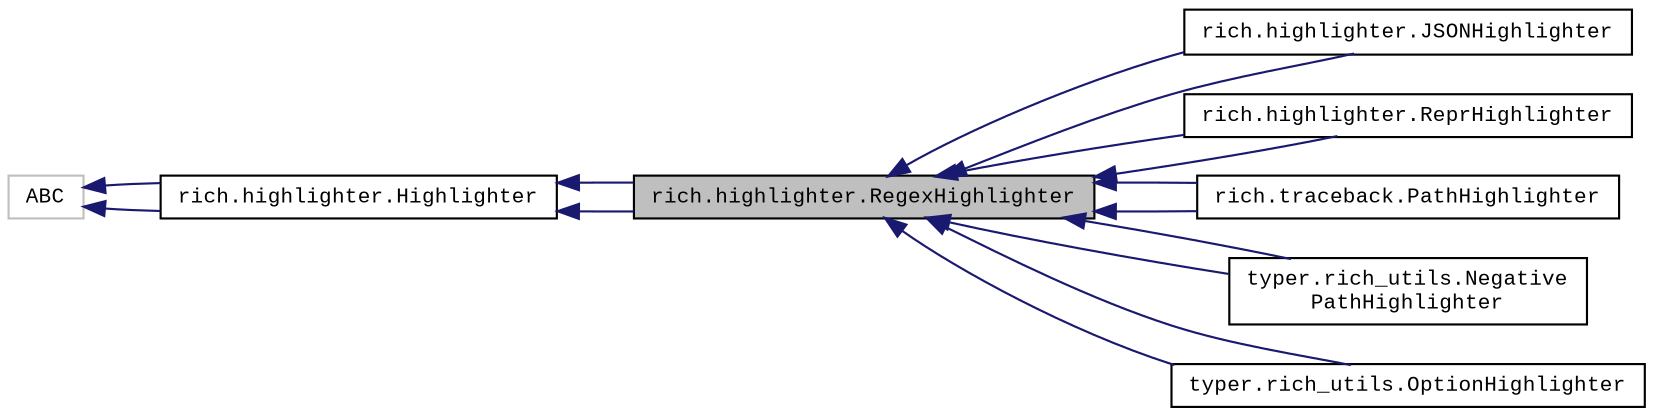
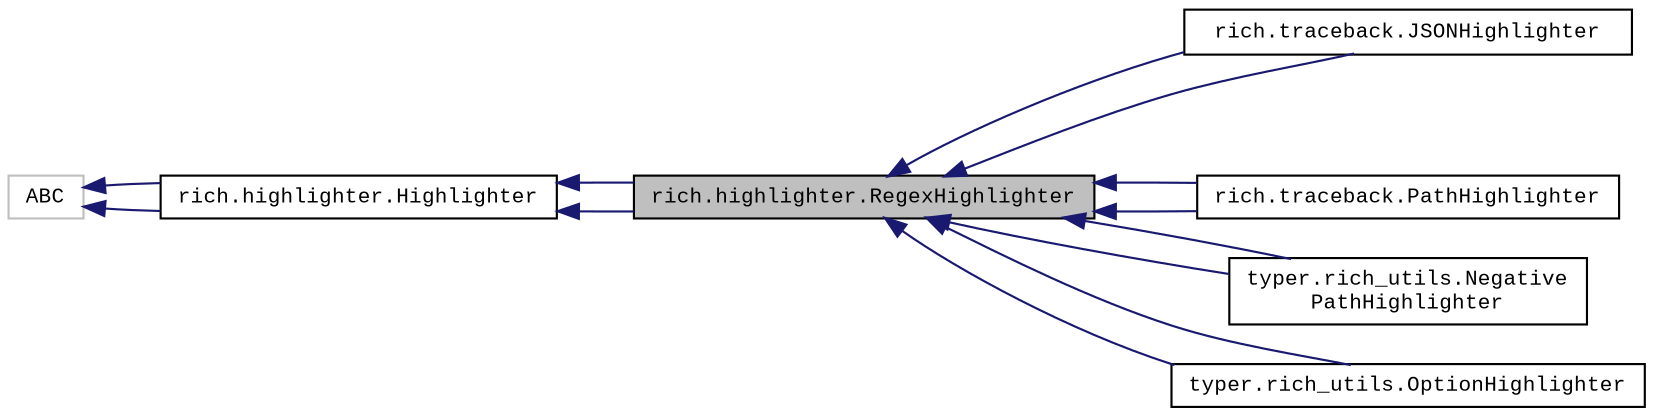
node "rich.highlighter.JSONHighlighter": label "rich.highlighter.JSONHighlighter" -> "rich.traceback.JSONHighlighter"
node "rich.highlighter.ReprHighlighter": removed
